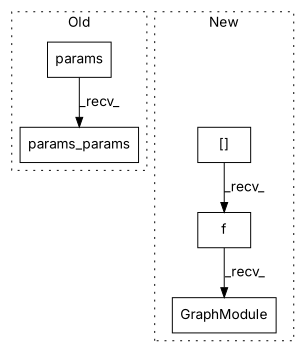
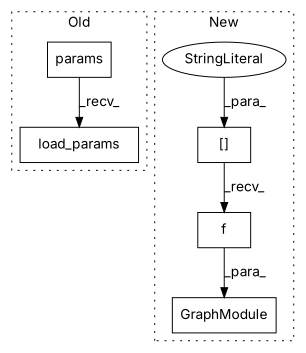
node "StringLiteral": added
node "params_params": label "params_params" -> "load_params"
edge "f" -> "GraphModule": label "_recv_" -> "_para_"
